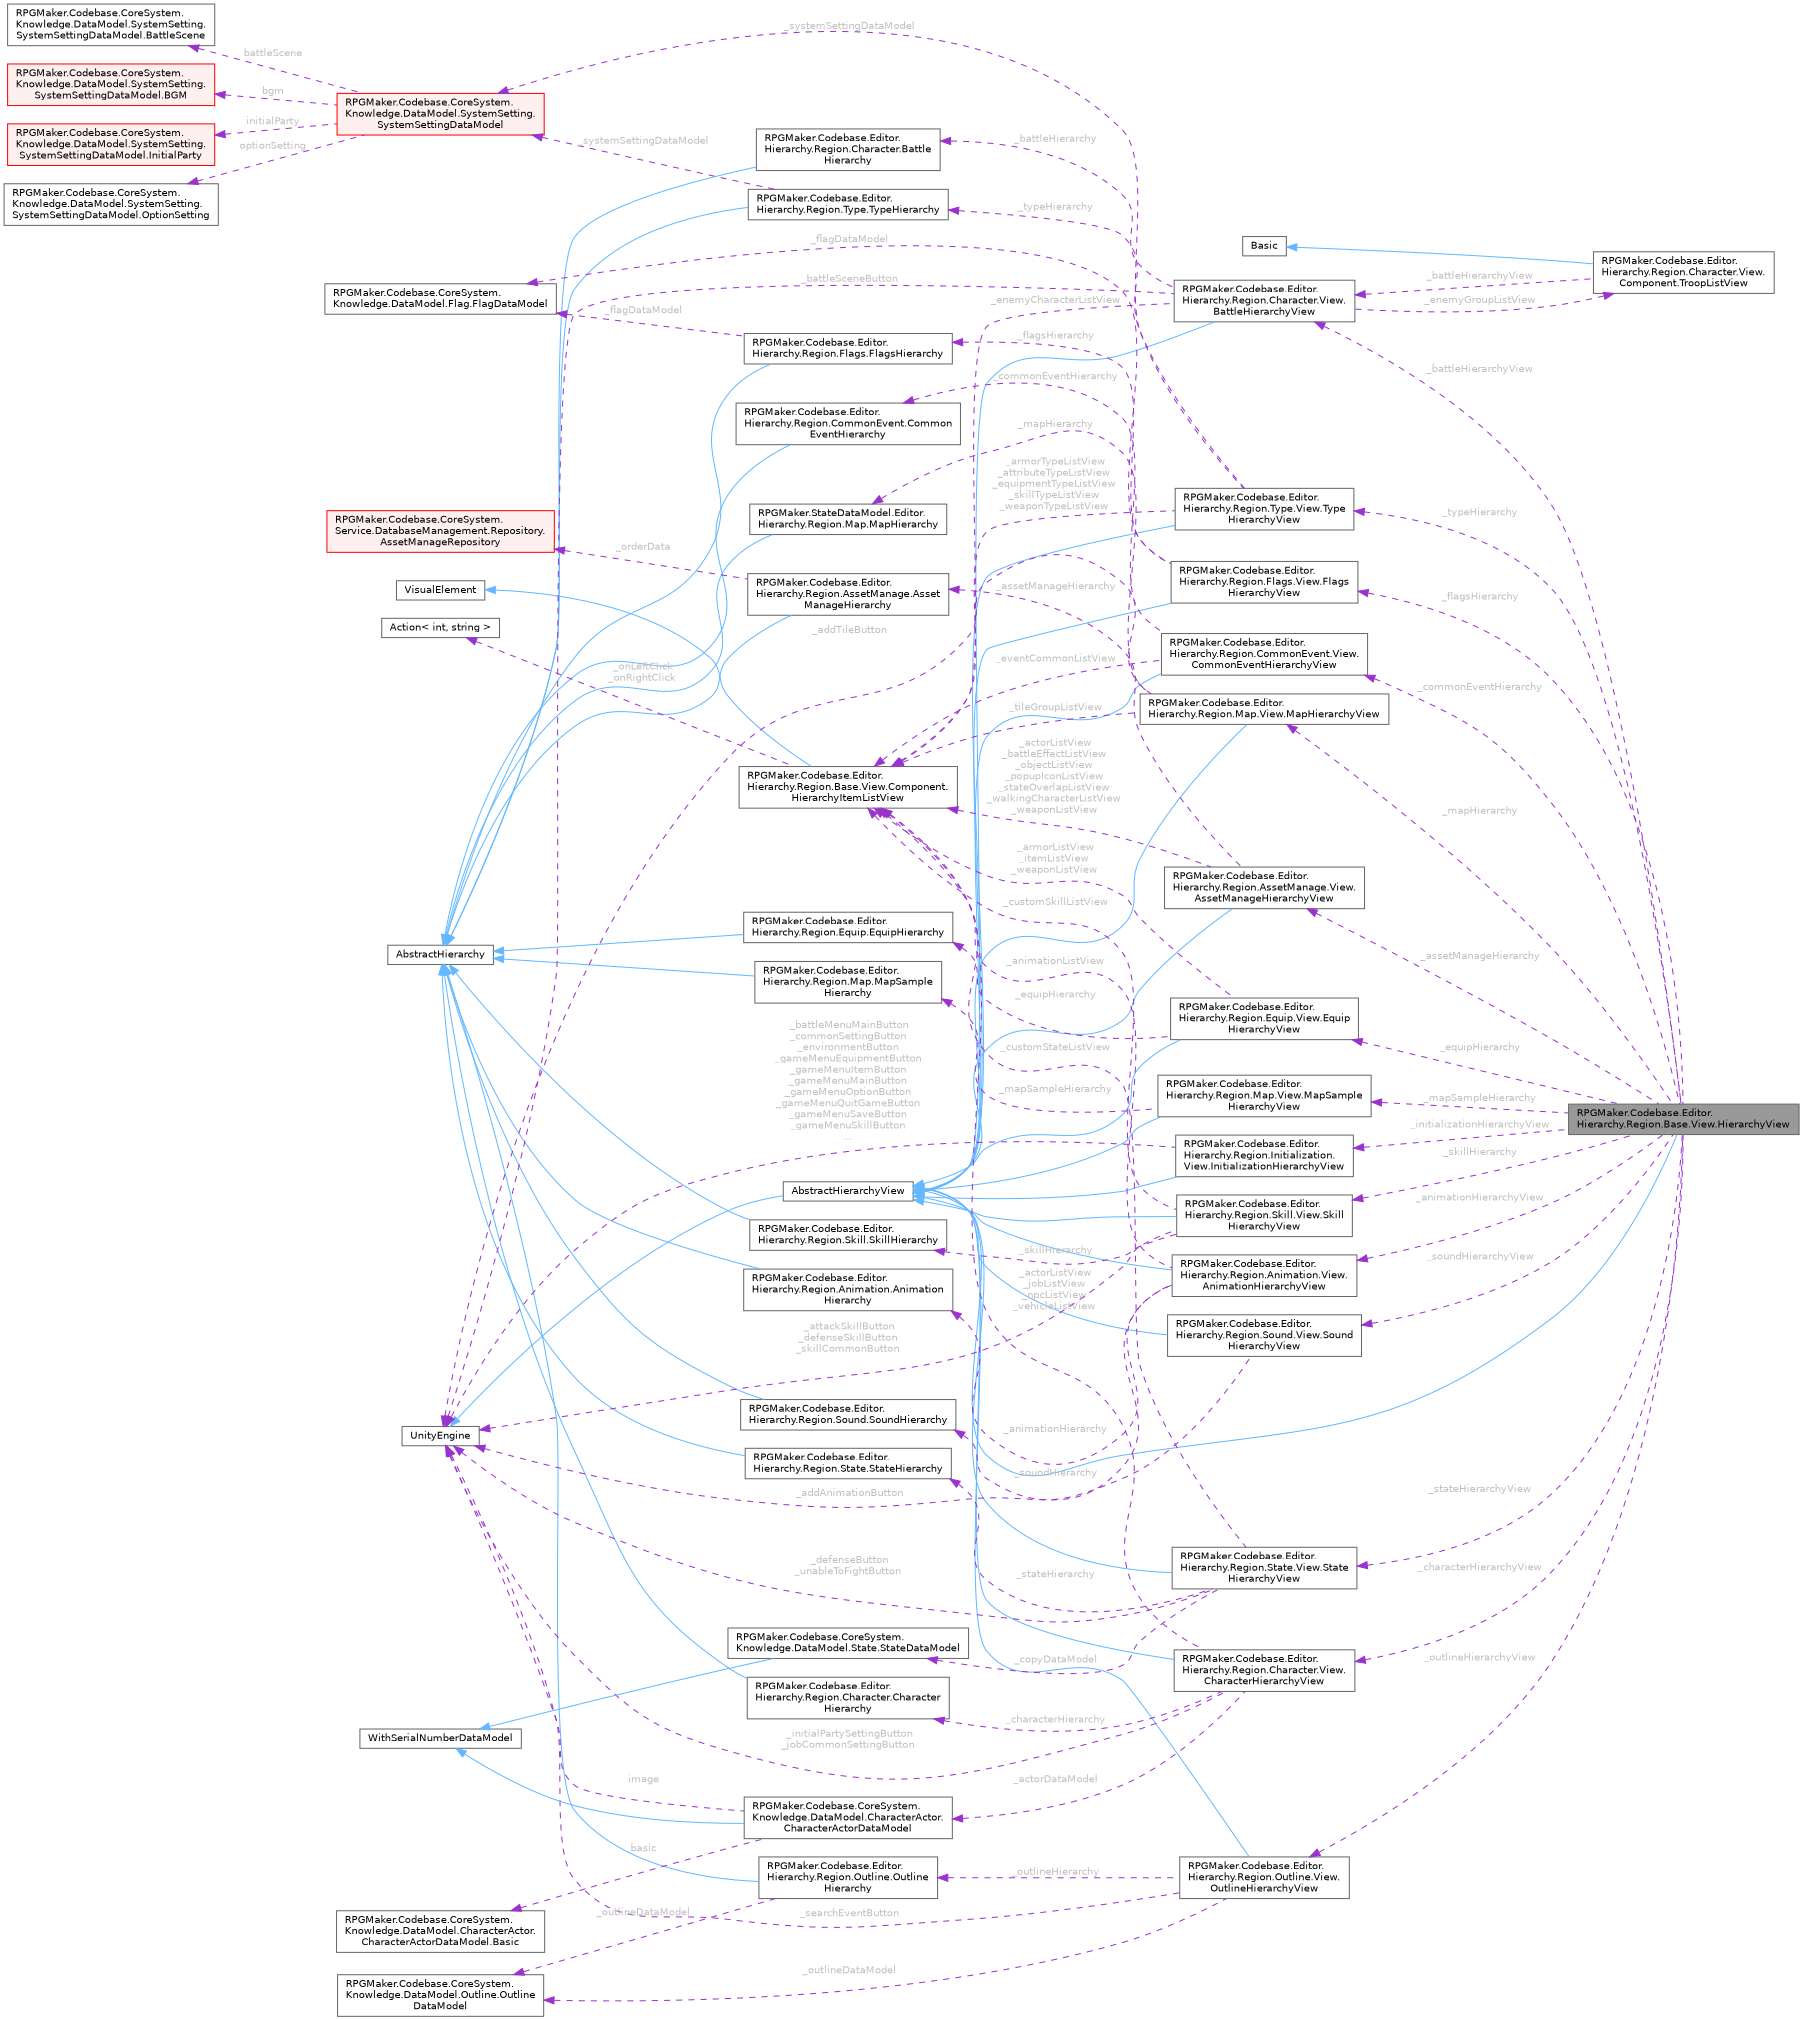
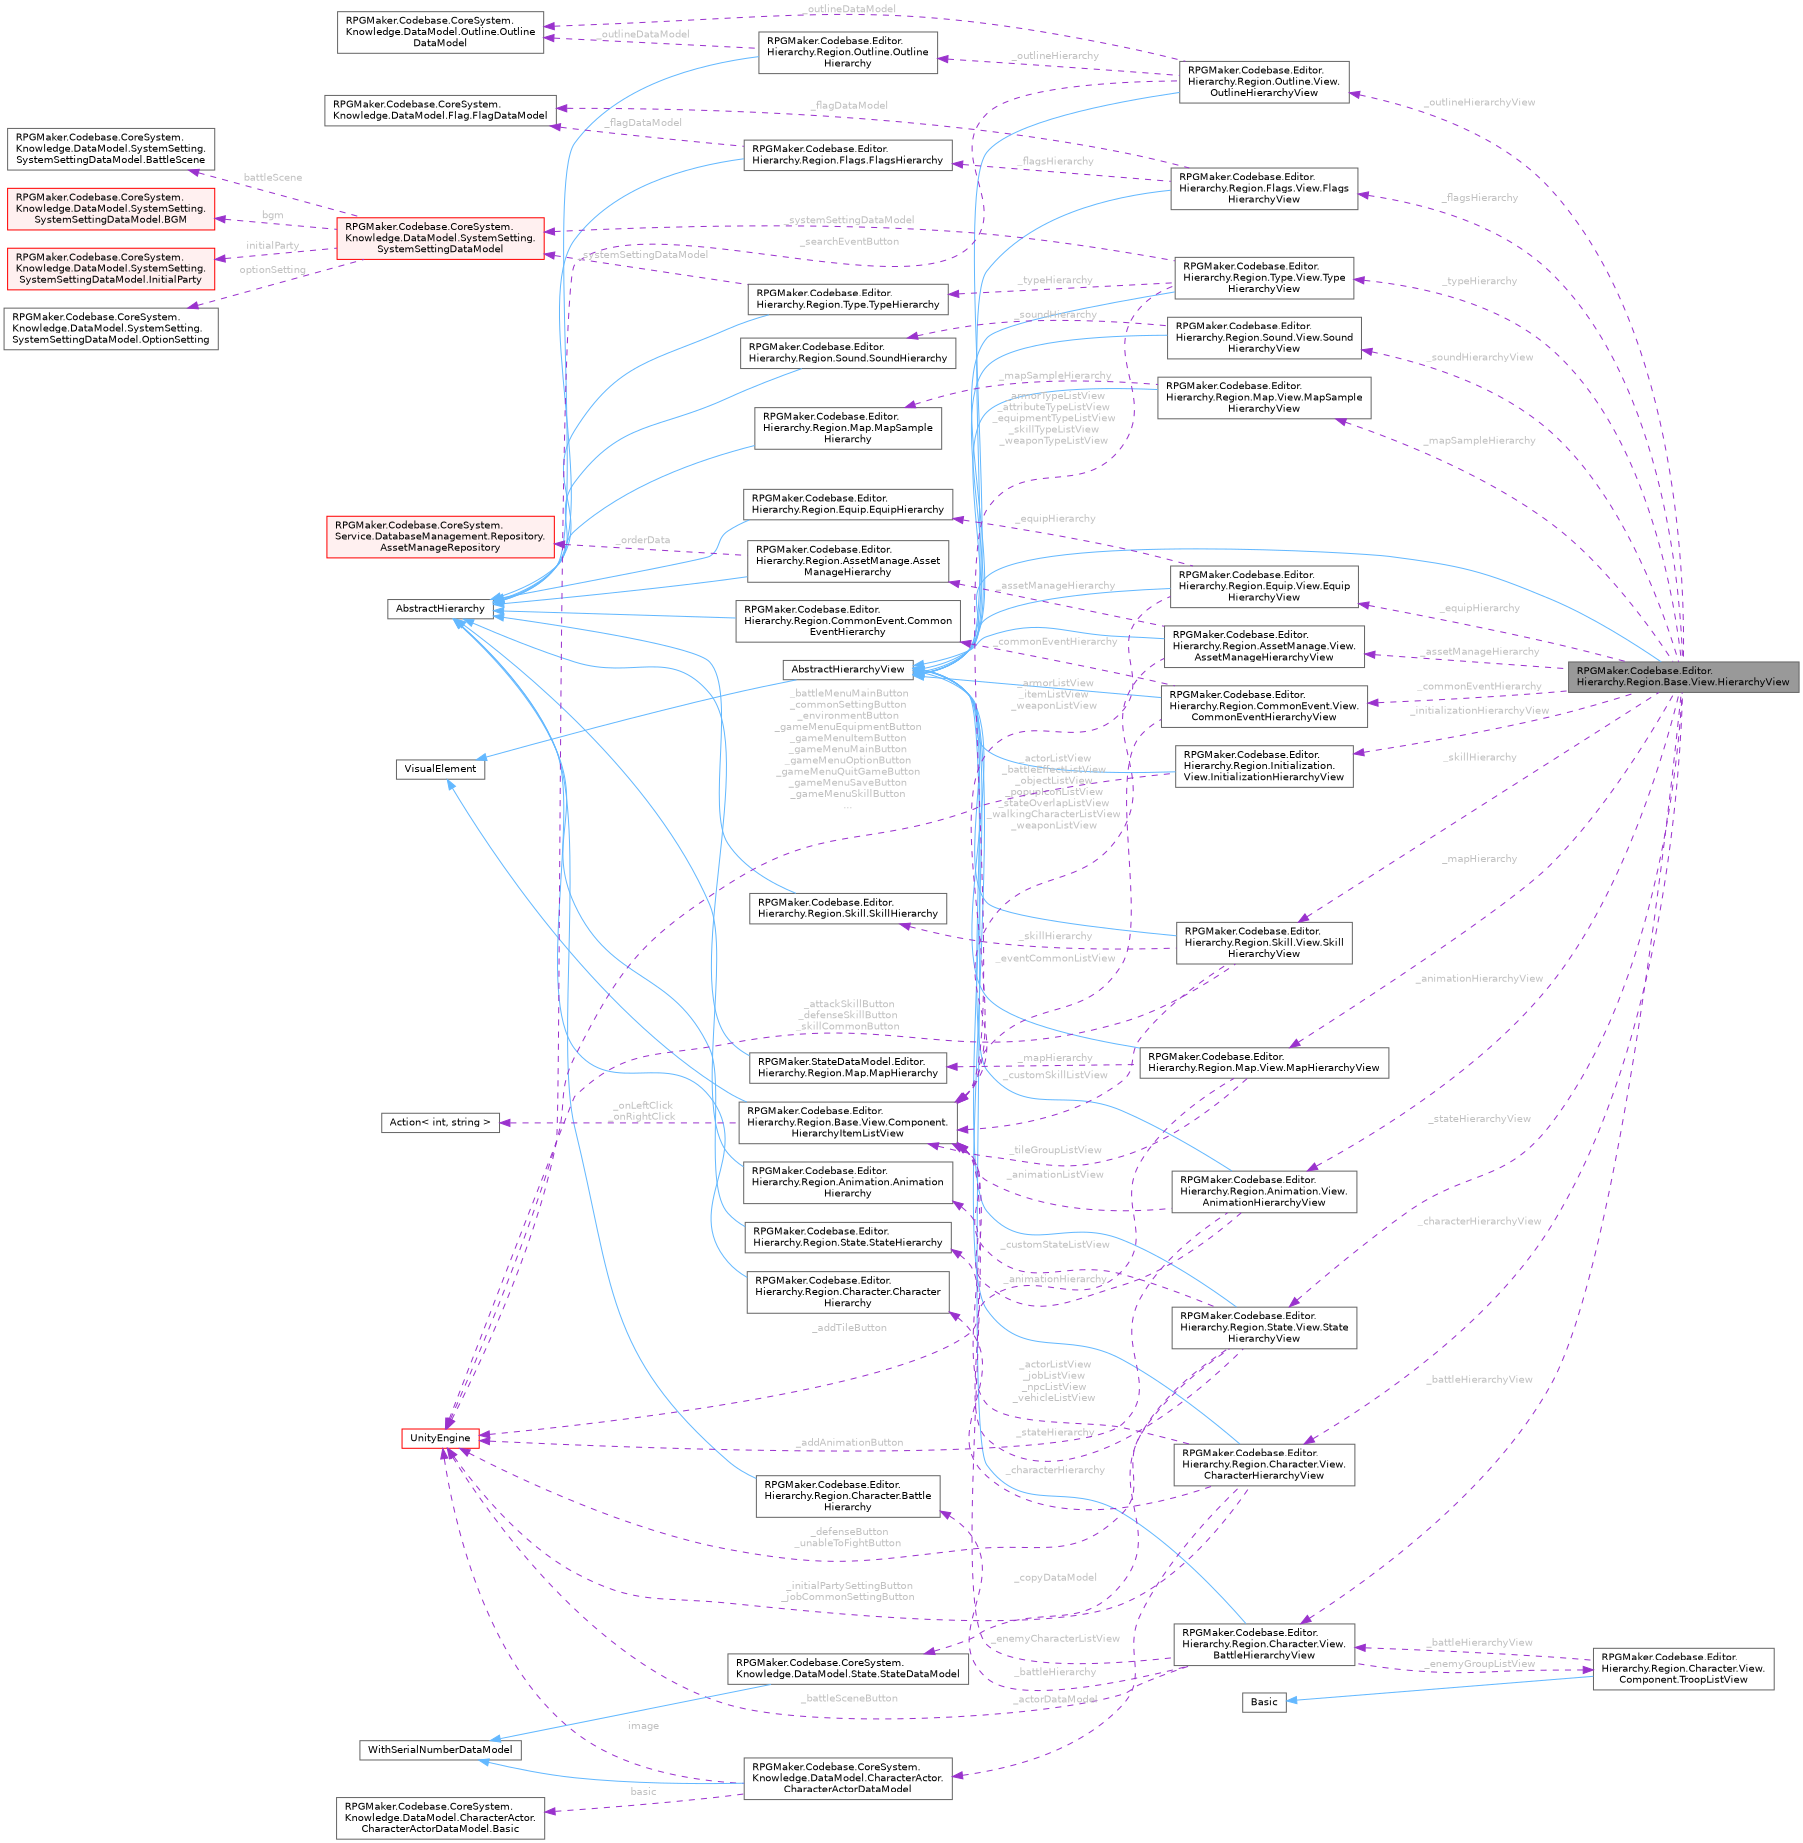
edge "AbstractHierarchyView" -> "UnityEngine": now "AbstractHierarchyView" -> "VisualElement"
node "UnityEngine": color gray40 -> red
